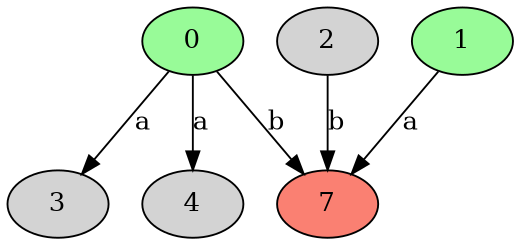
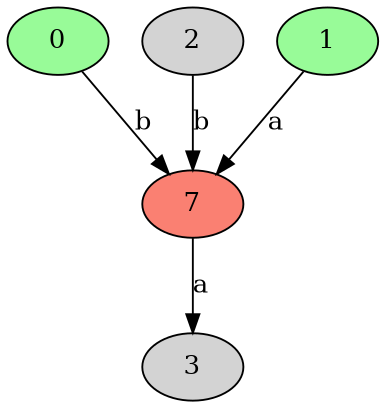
edge "0" -> "3": now "7" -> "3"
node "4": removed
